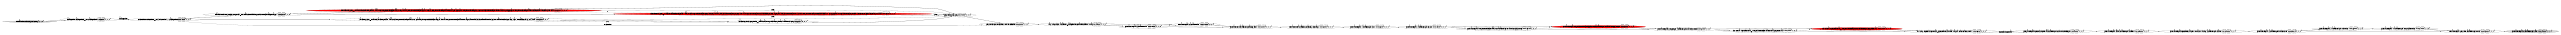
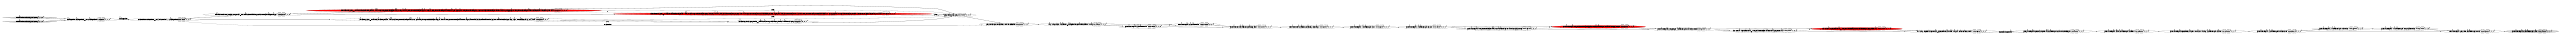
node "testDefaultTimeseriesQueryMetricsQuery['1', '0', '0']": added
